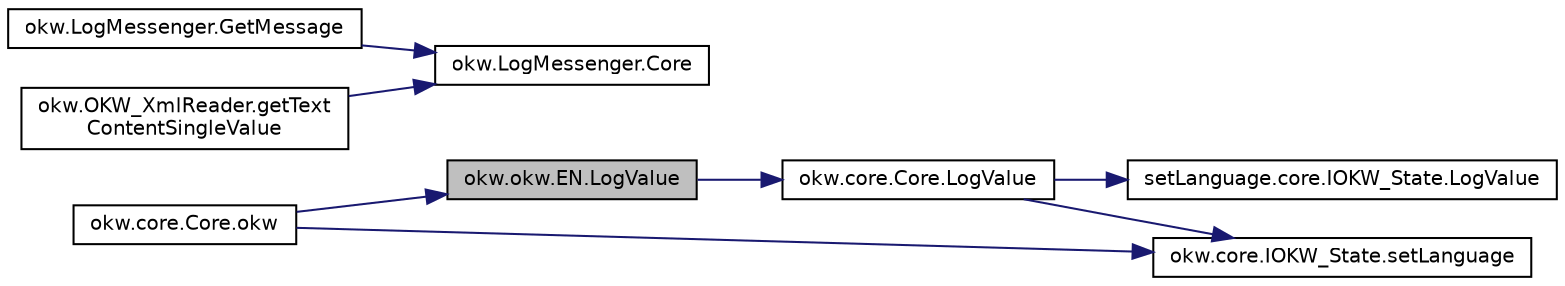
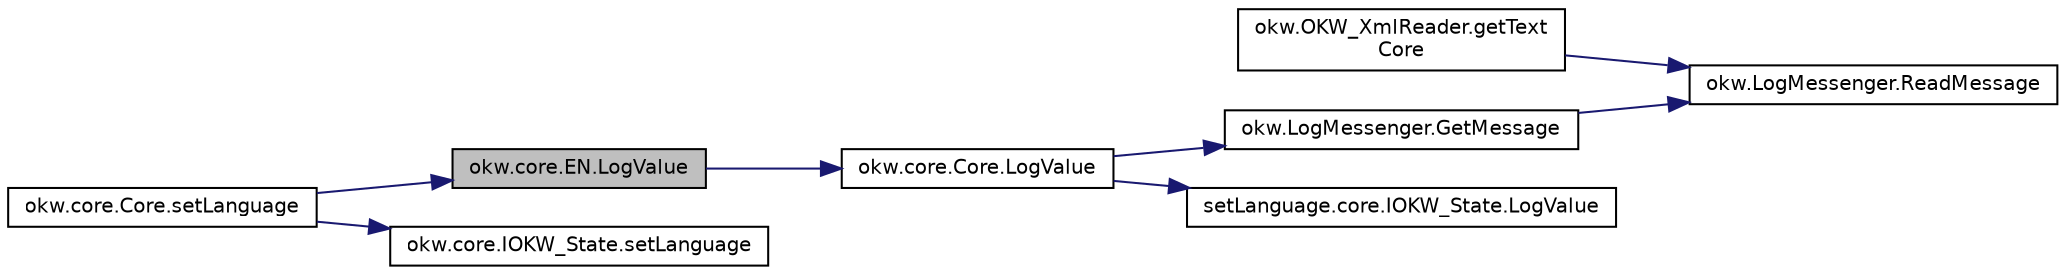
node "okw.LogMessenger.Core": label "okw.LogMessenger.Core" -> "okw.LogMessenger.ReadMessage"
node "okw.OKW_XmlReader.getText ContentSingleValue": label "okw.OKW_XmlReader.getText ContentSingleValue" -> "okw.OKW_XmlReader.getText Core"
node "okw.okw.EN.LogValue": label "okw.okw.EN.LogValue" -> "okw.core.EN.LogValue"
edge "okw.core.Core.LogValue" -> "okw.core.IOKW_State.setLanguage": now "okw.core.Core.LogValue" -> "okw.LogMessenger.GetMessage"
node "okw.core.Core.okw": label "okw.core.Core.okw" -> "okw.core.Core.setLanguage"
